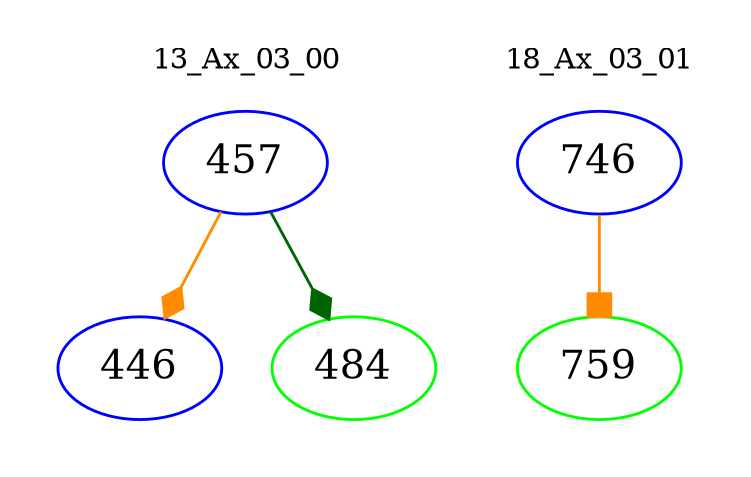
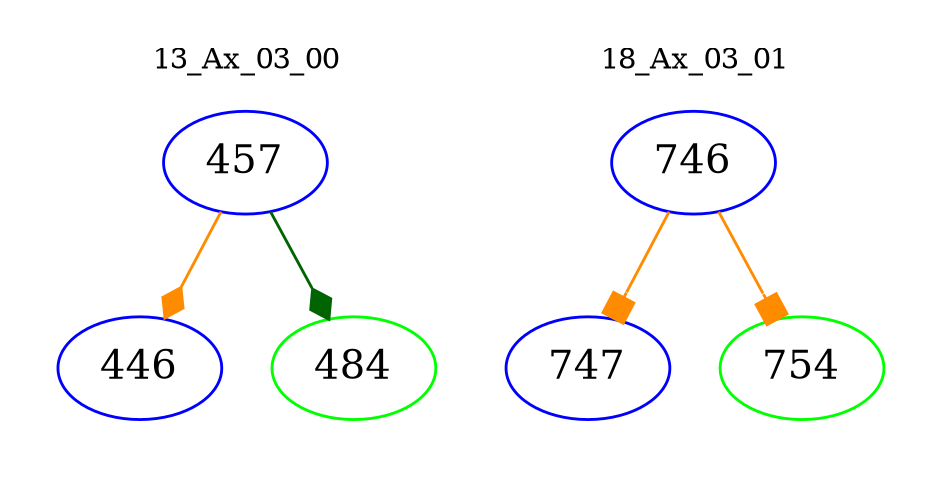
node "747": added
node "759": label "759" -> "754"
